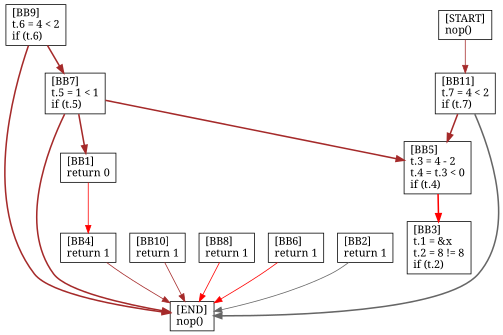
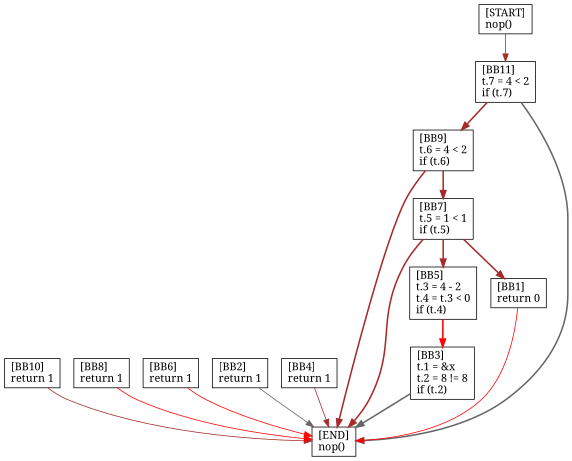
edge "[BB11] t.7 = 4 < 2 if (t.7)" -> "[BB5] t.3 = 4 - 2 t.4 = t.3 < 0 if (t.4)": now "[BB11] t.7 = 4 < 2 if (t.7)" -> "[BB9] t.6 = 4 < 2 if (t.6)"
edge "[BB1] return 0" -> "[BB4] return 1": now "[BB1] return 0" -> "[END] nop()"
edge "[BB3] t.1 = &x t.2 = 8 != 8 if (t.2)" -> "[END] nop()": added
